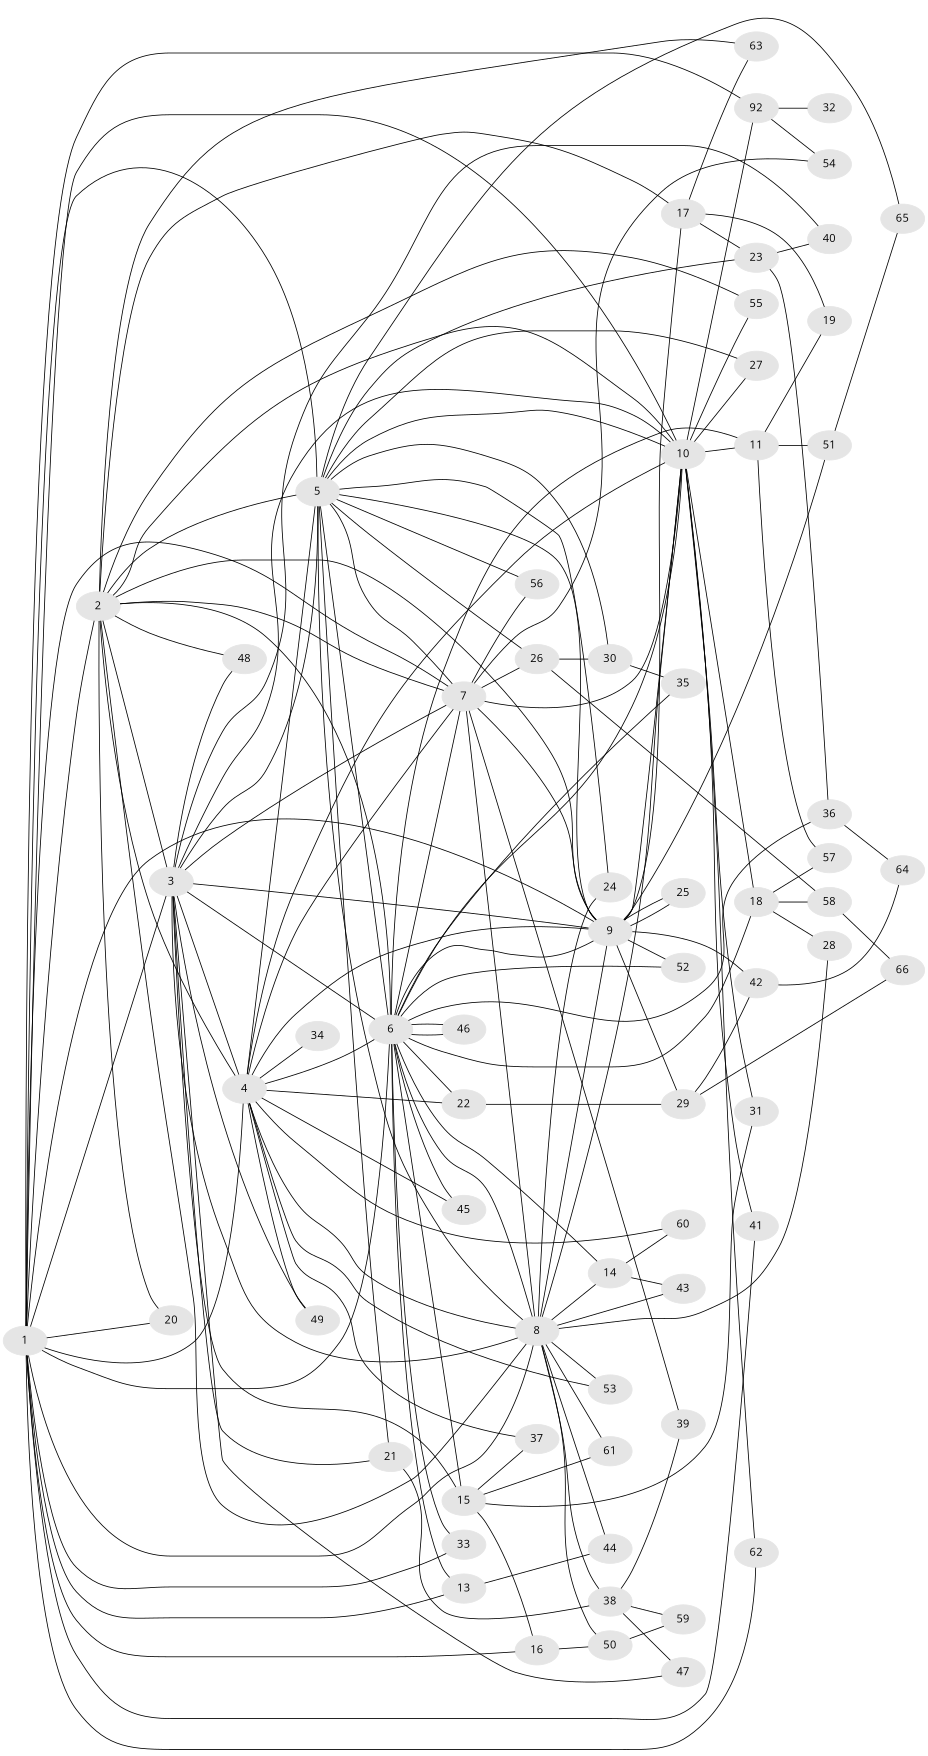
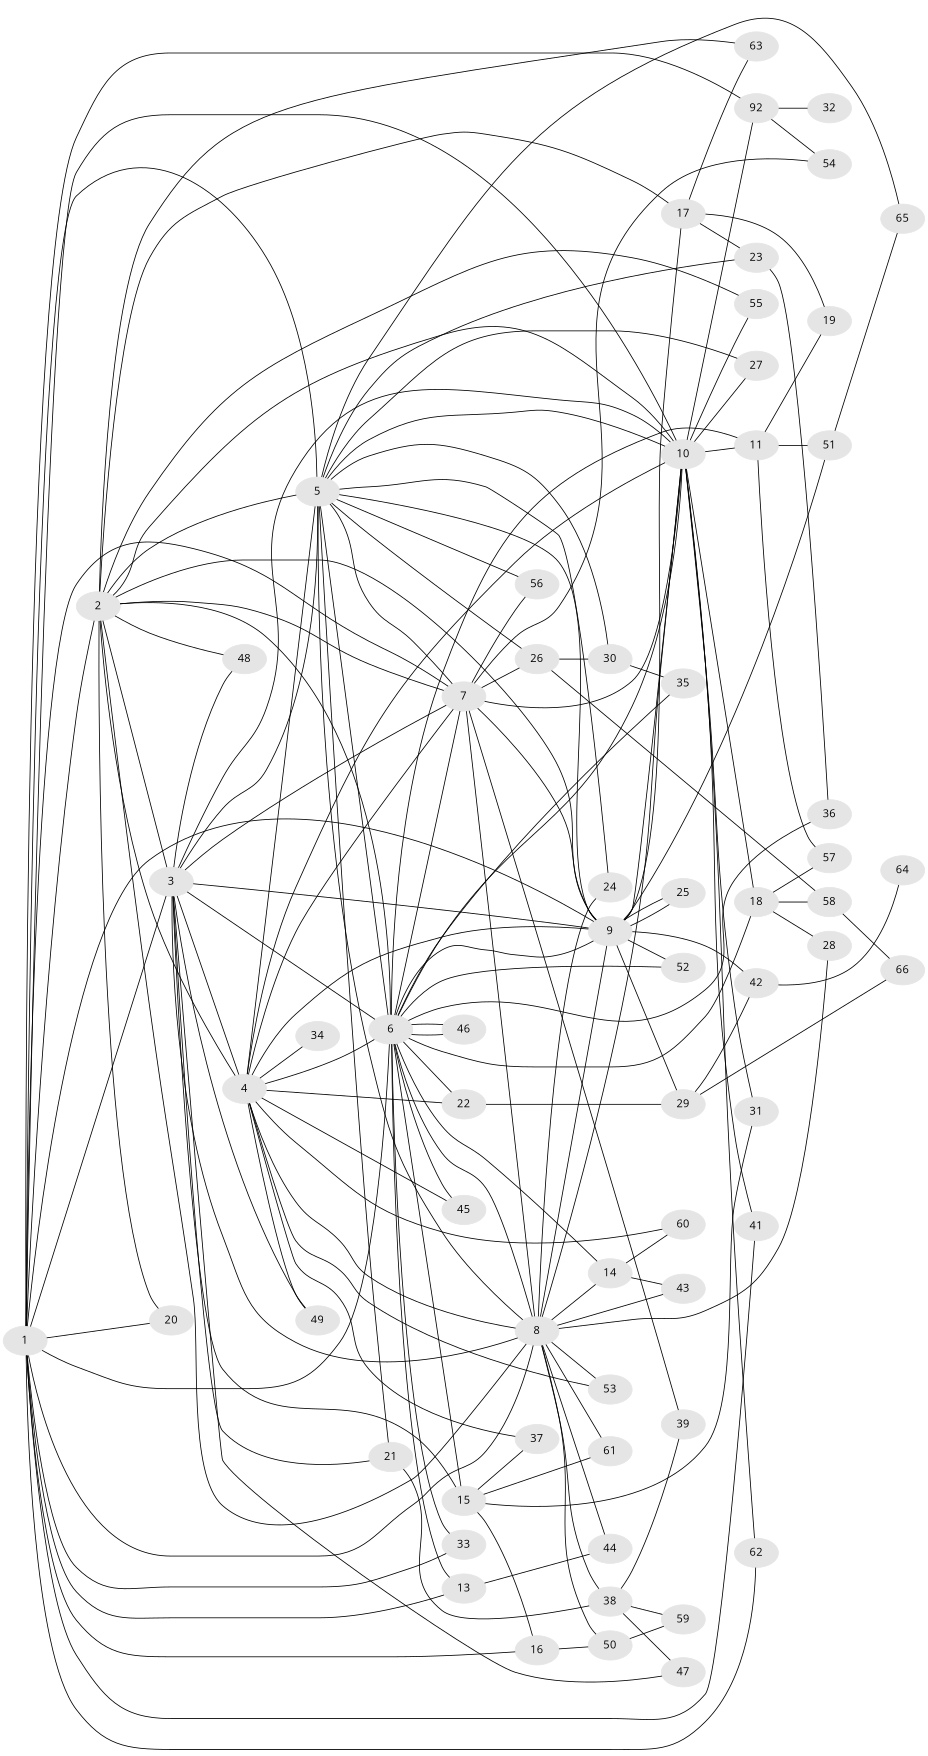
node "40": removed
edge "36" -- "64": removed
edge "4" -- "1": removed
